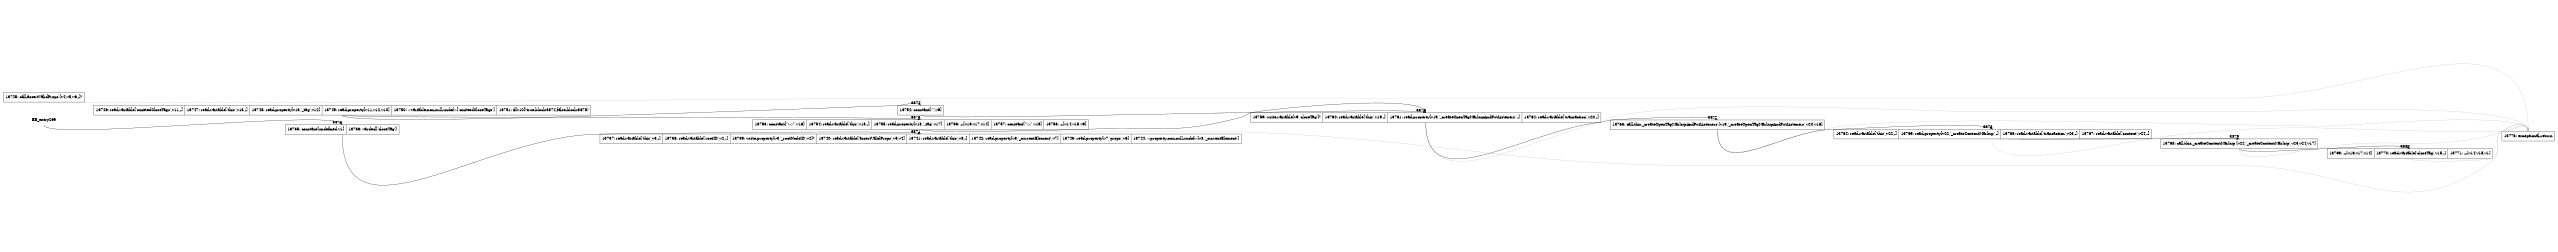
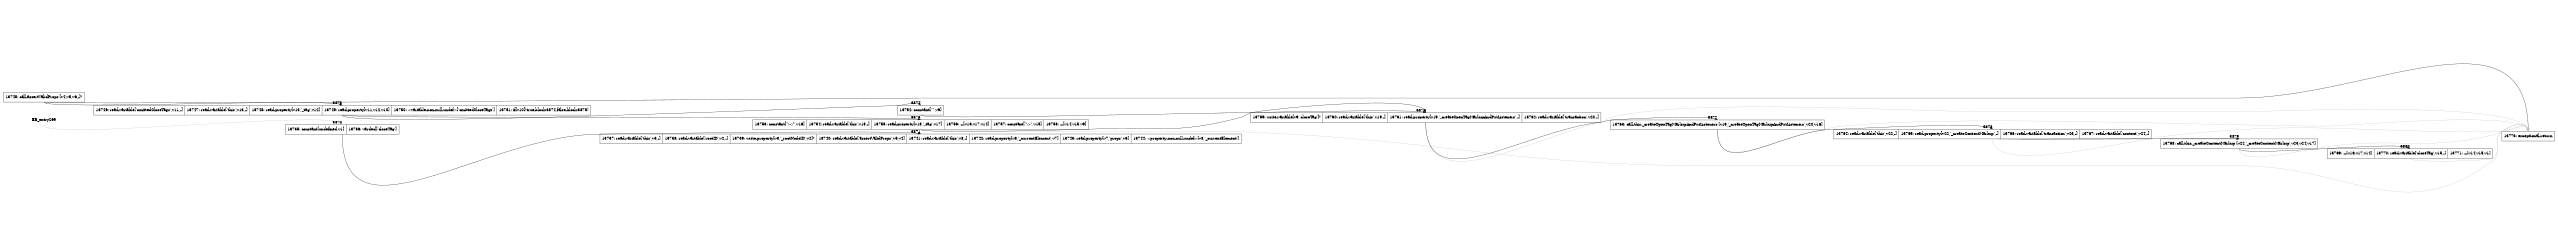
edge "13745: call-assertValidProps [v4,v5,v6,-]*" -> "13773: exceptional-return": color gray -> black
edge "13745: call-assertValidProps [v4,v5,v6,-]*" -> "13746: read-variable['omittedCloseTags',v11,-]": added
edge "BB_entry269" -> "13735: constant[undefined,v1]": color black -> gray
